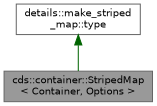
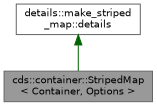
node "details::make_striped _map::type": label "details::make_striped _map::type" -> "details::make_striped _map::details"
